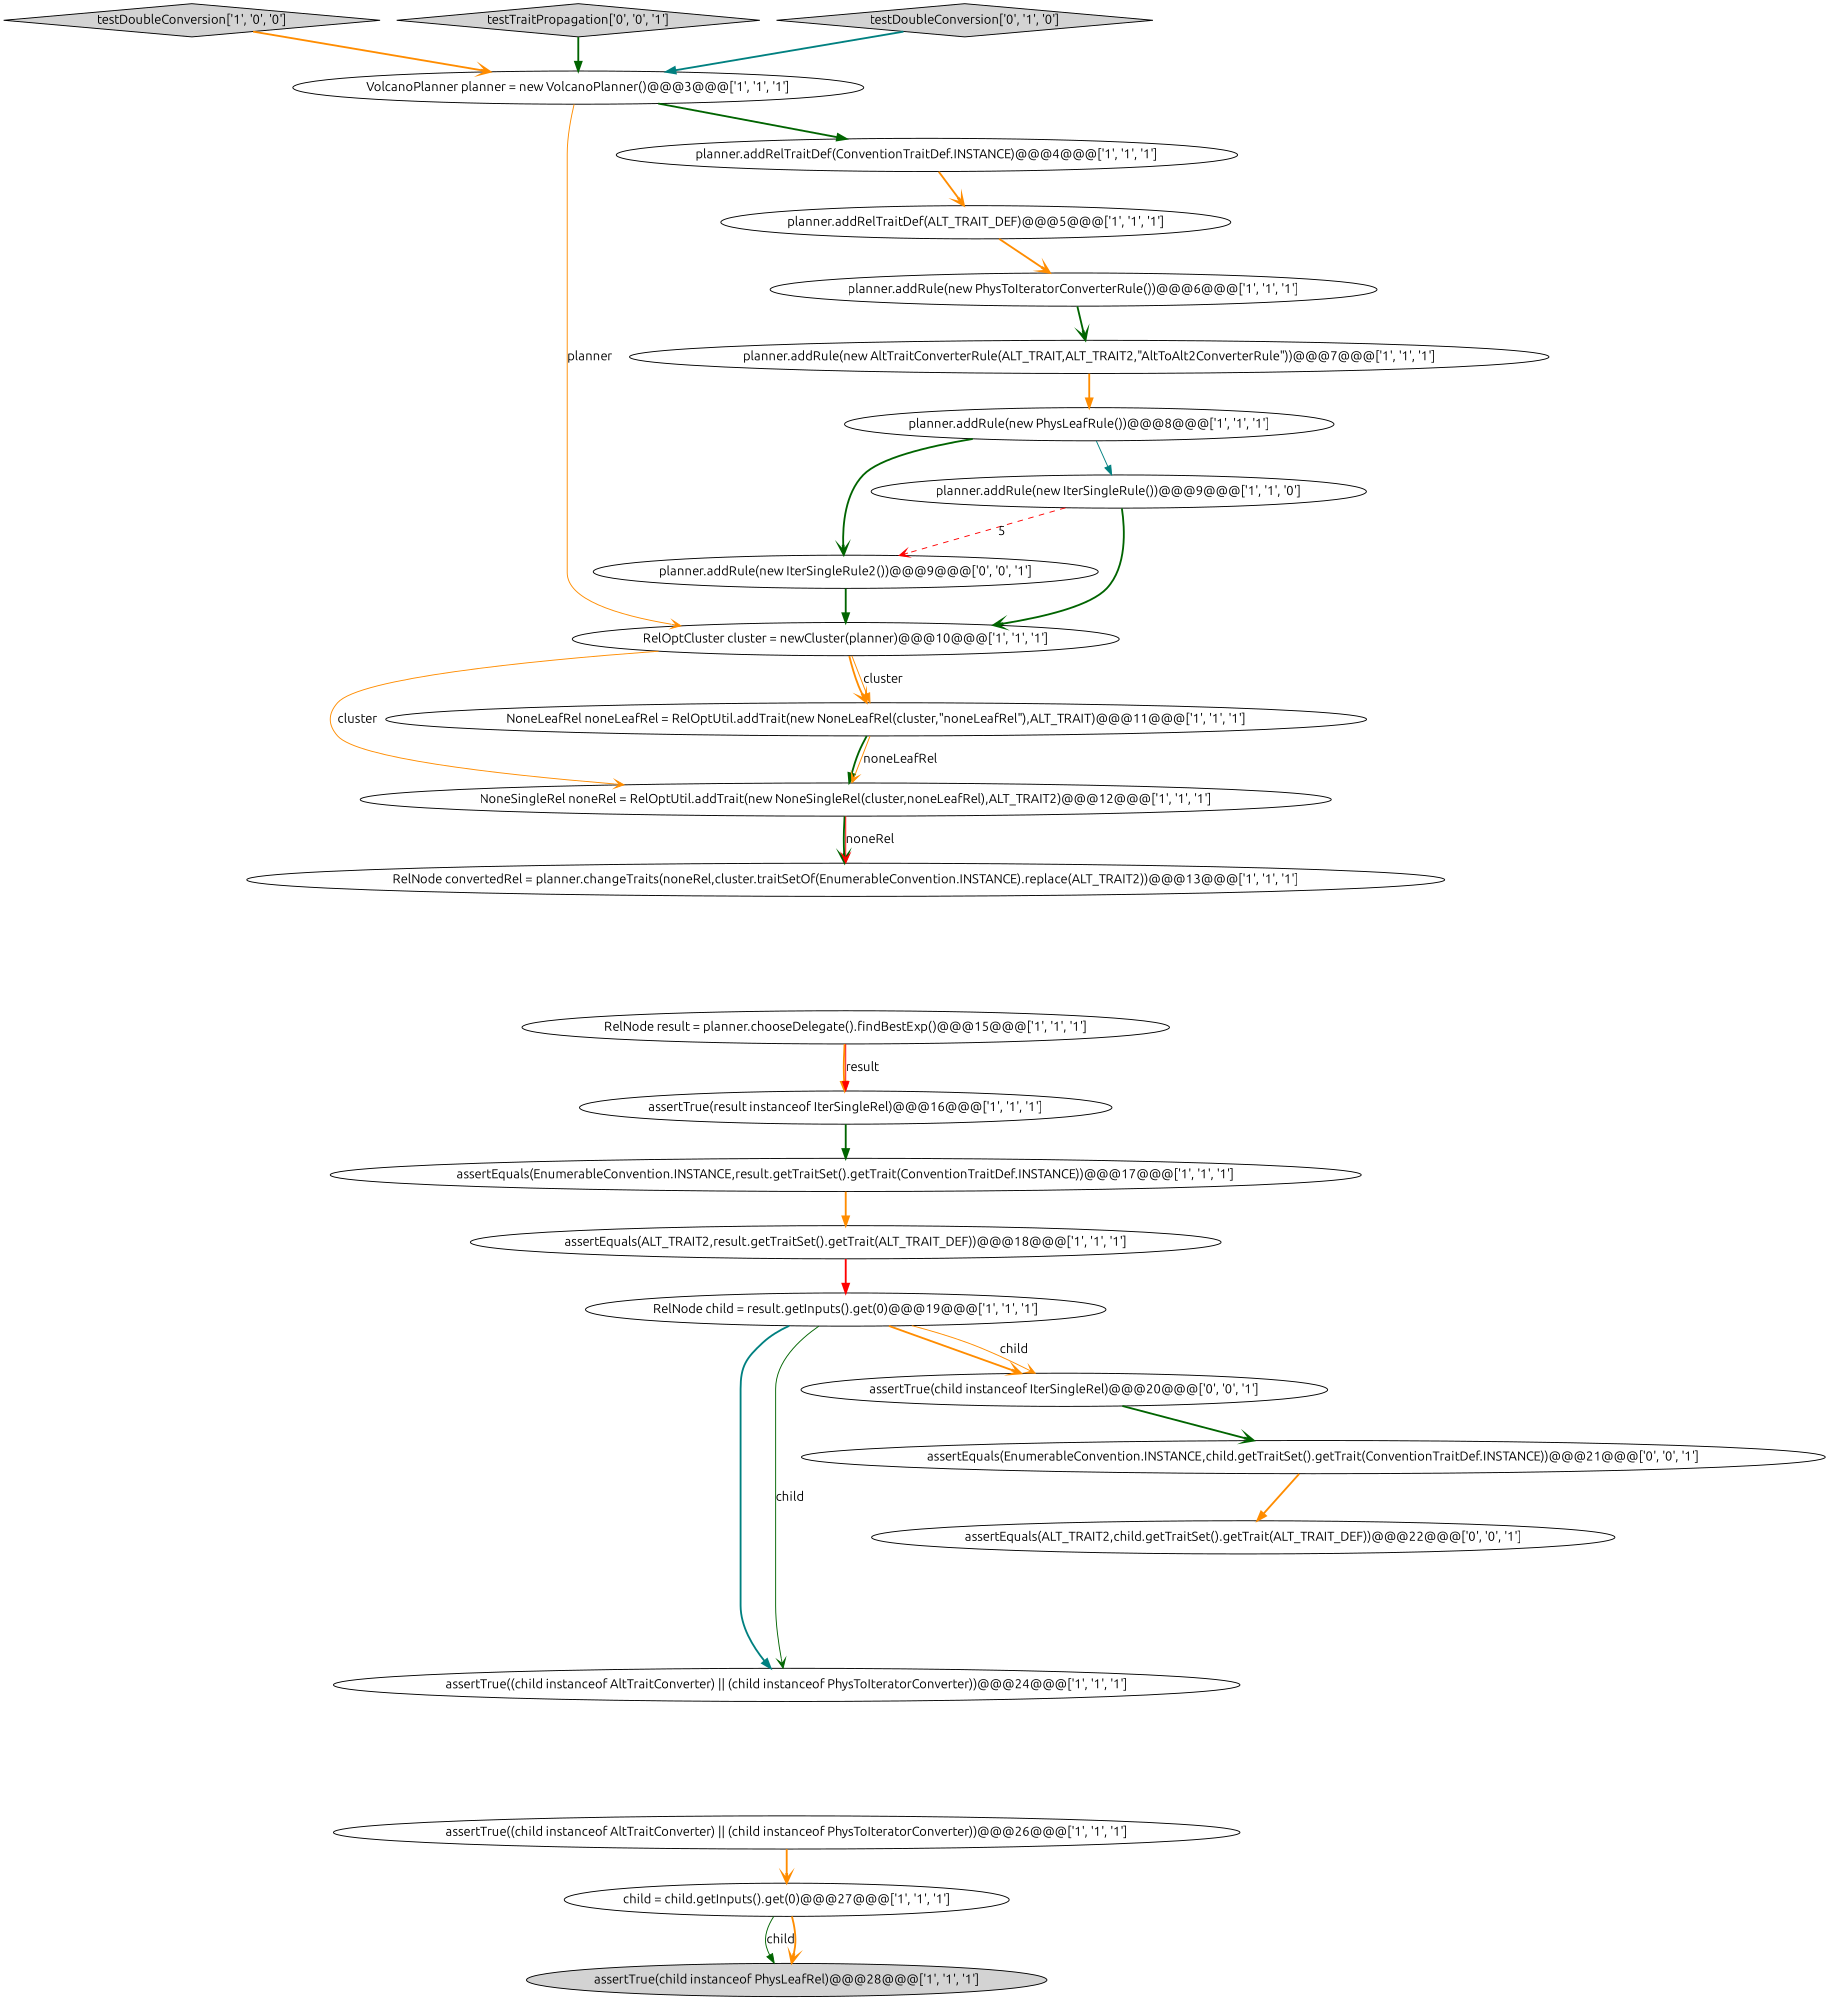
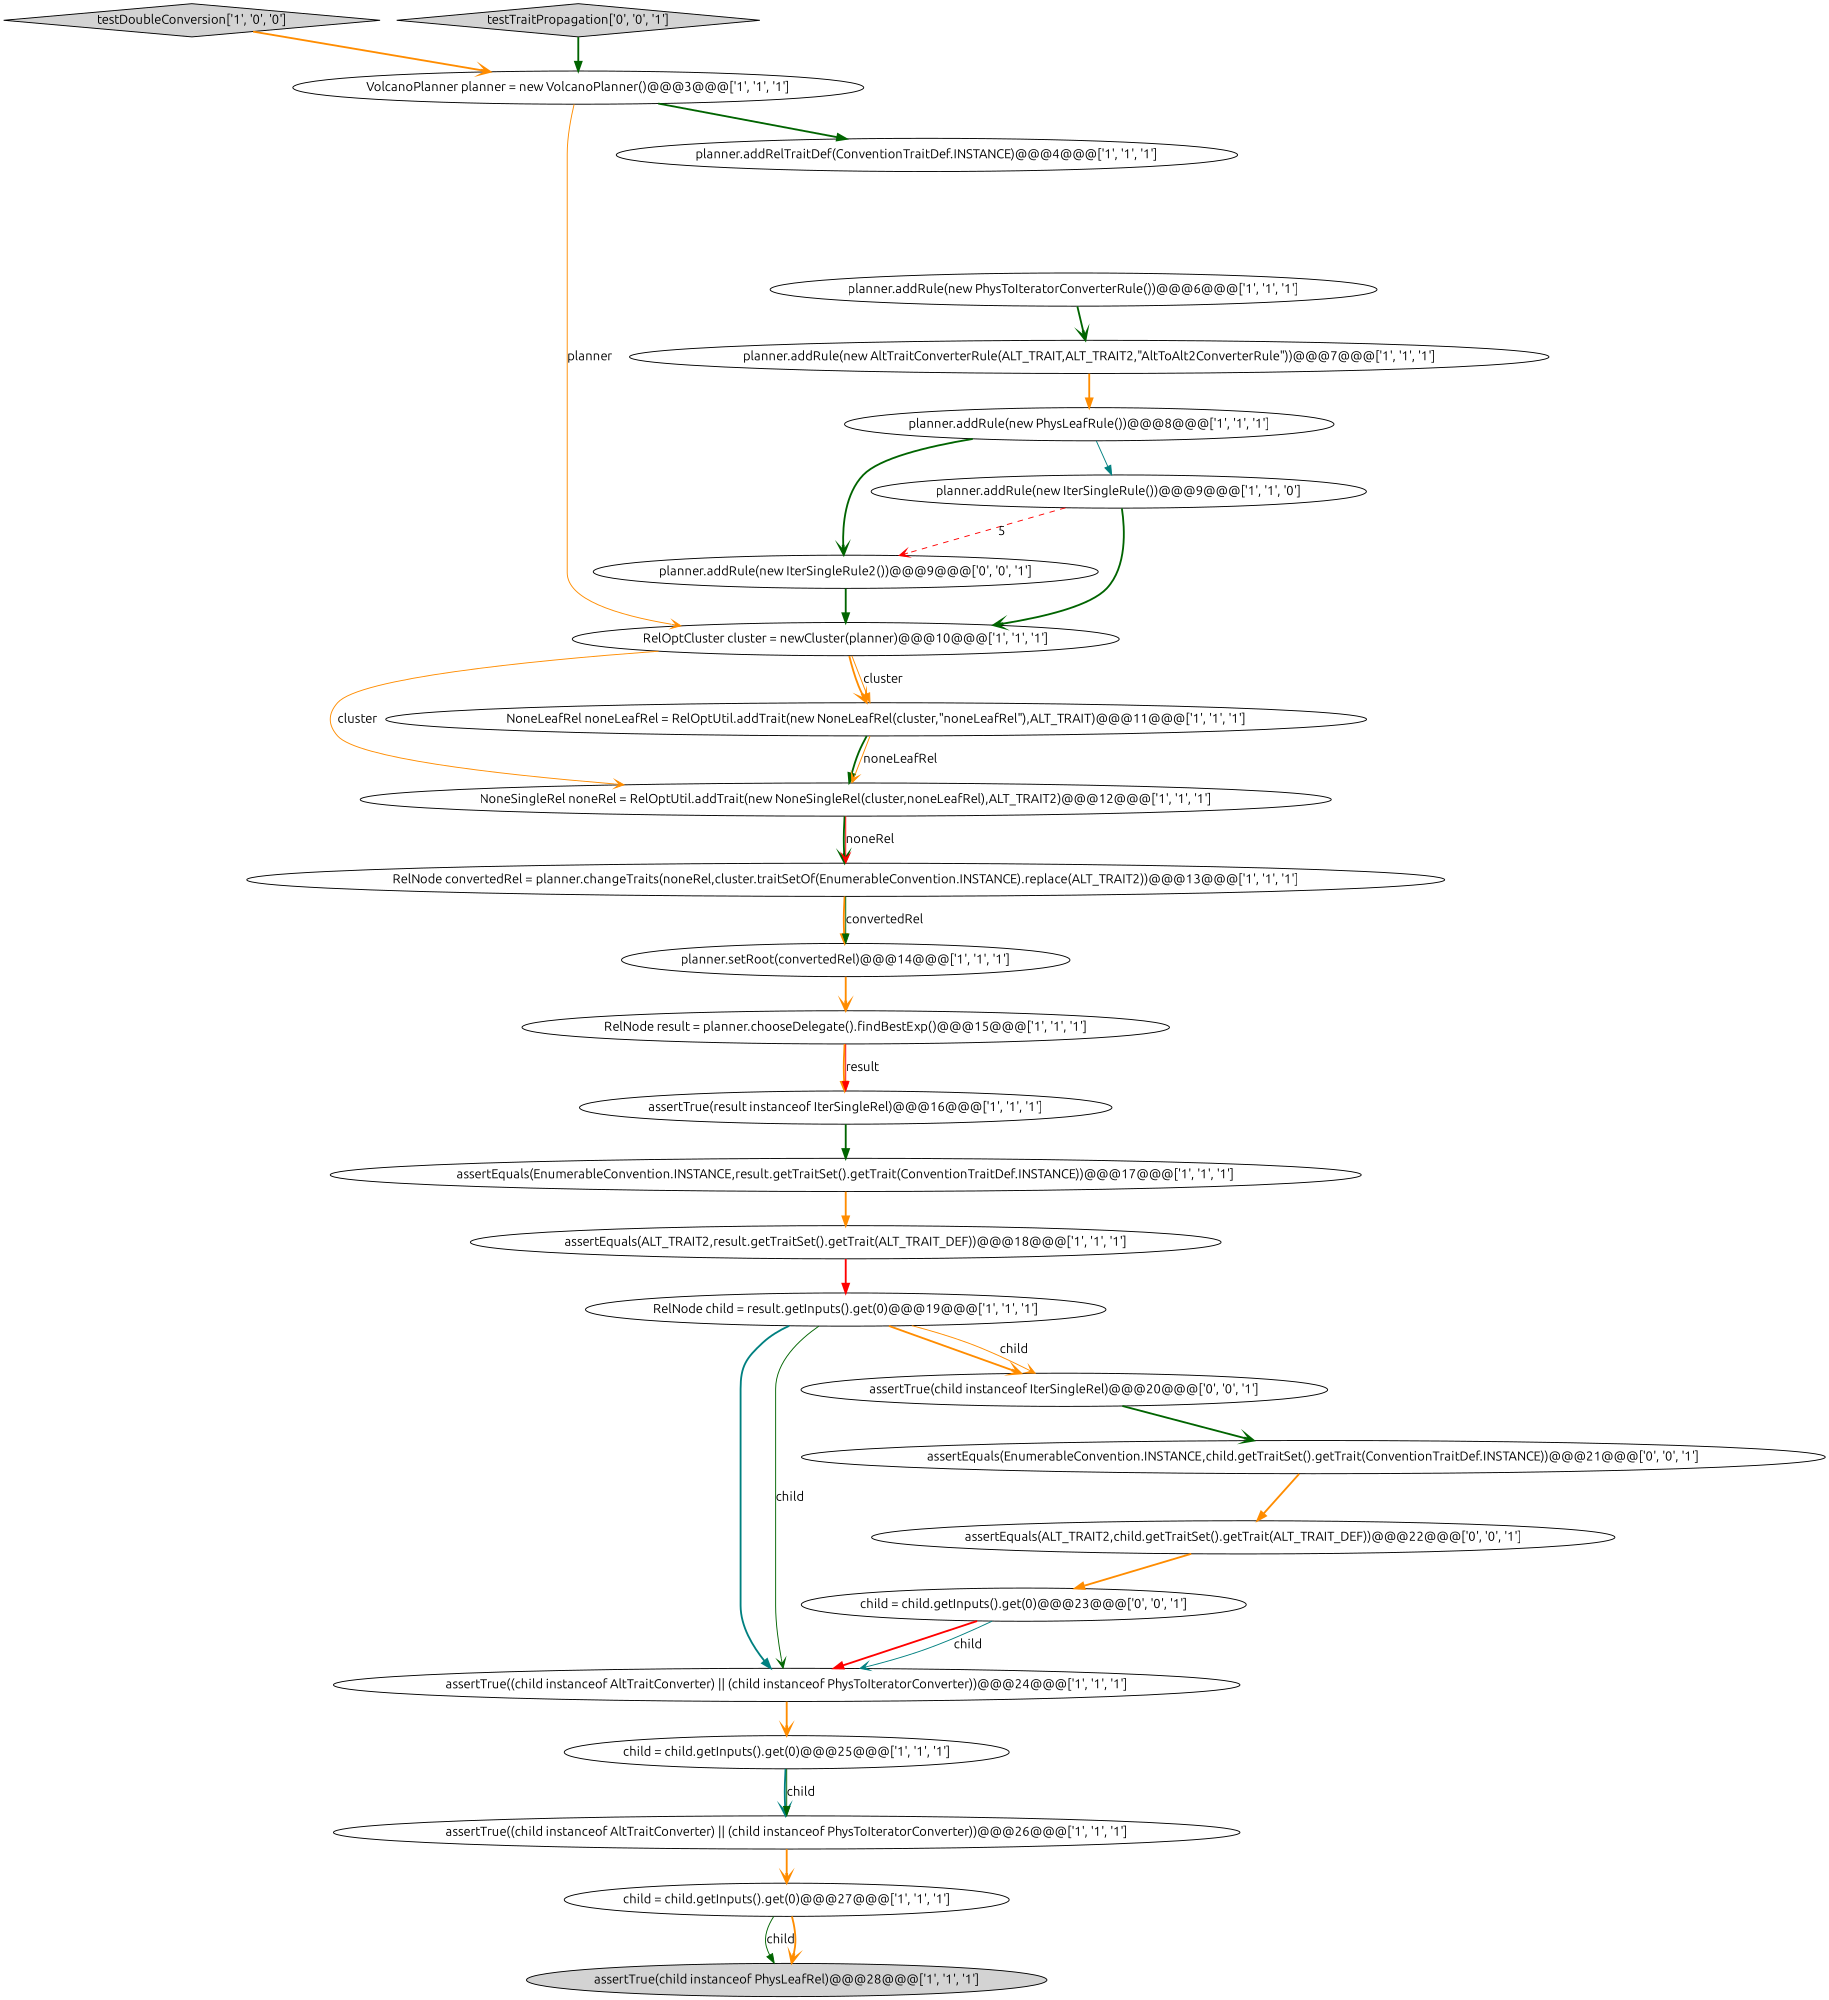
node "testDoubleConversion['0', '1', '0']": removed
node "planner.addRelTraitDef(ALT_TRAIT_DEF)@@@5@@@['1', '1', '1']": removed
node "planner.setRoot(convertedRel)@@@14@@@['1', '1', '1']": added
node "child = child.getInputs().get(0)@@@23@@@['0', '0', '1']": added
node "child = child.getInputs().get(0)@@@25@@@['1', '1', '1']": added
